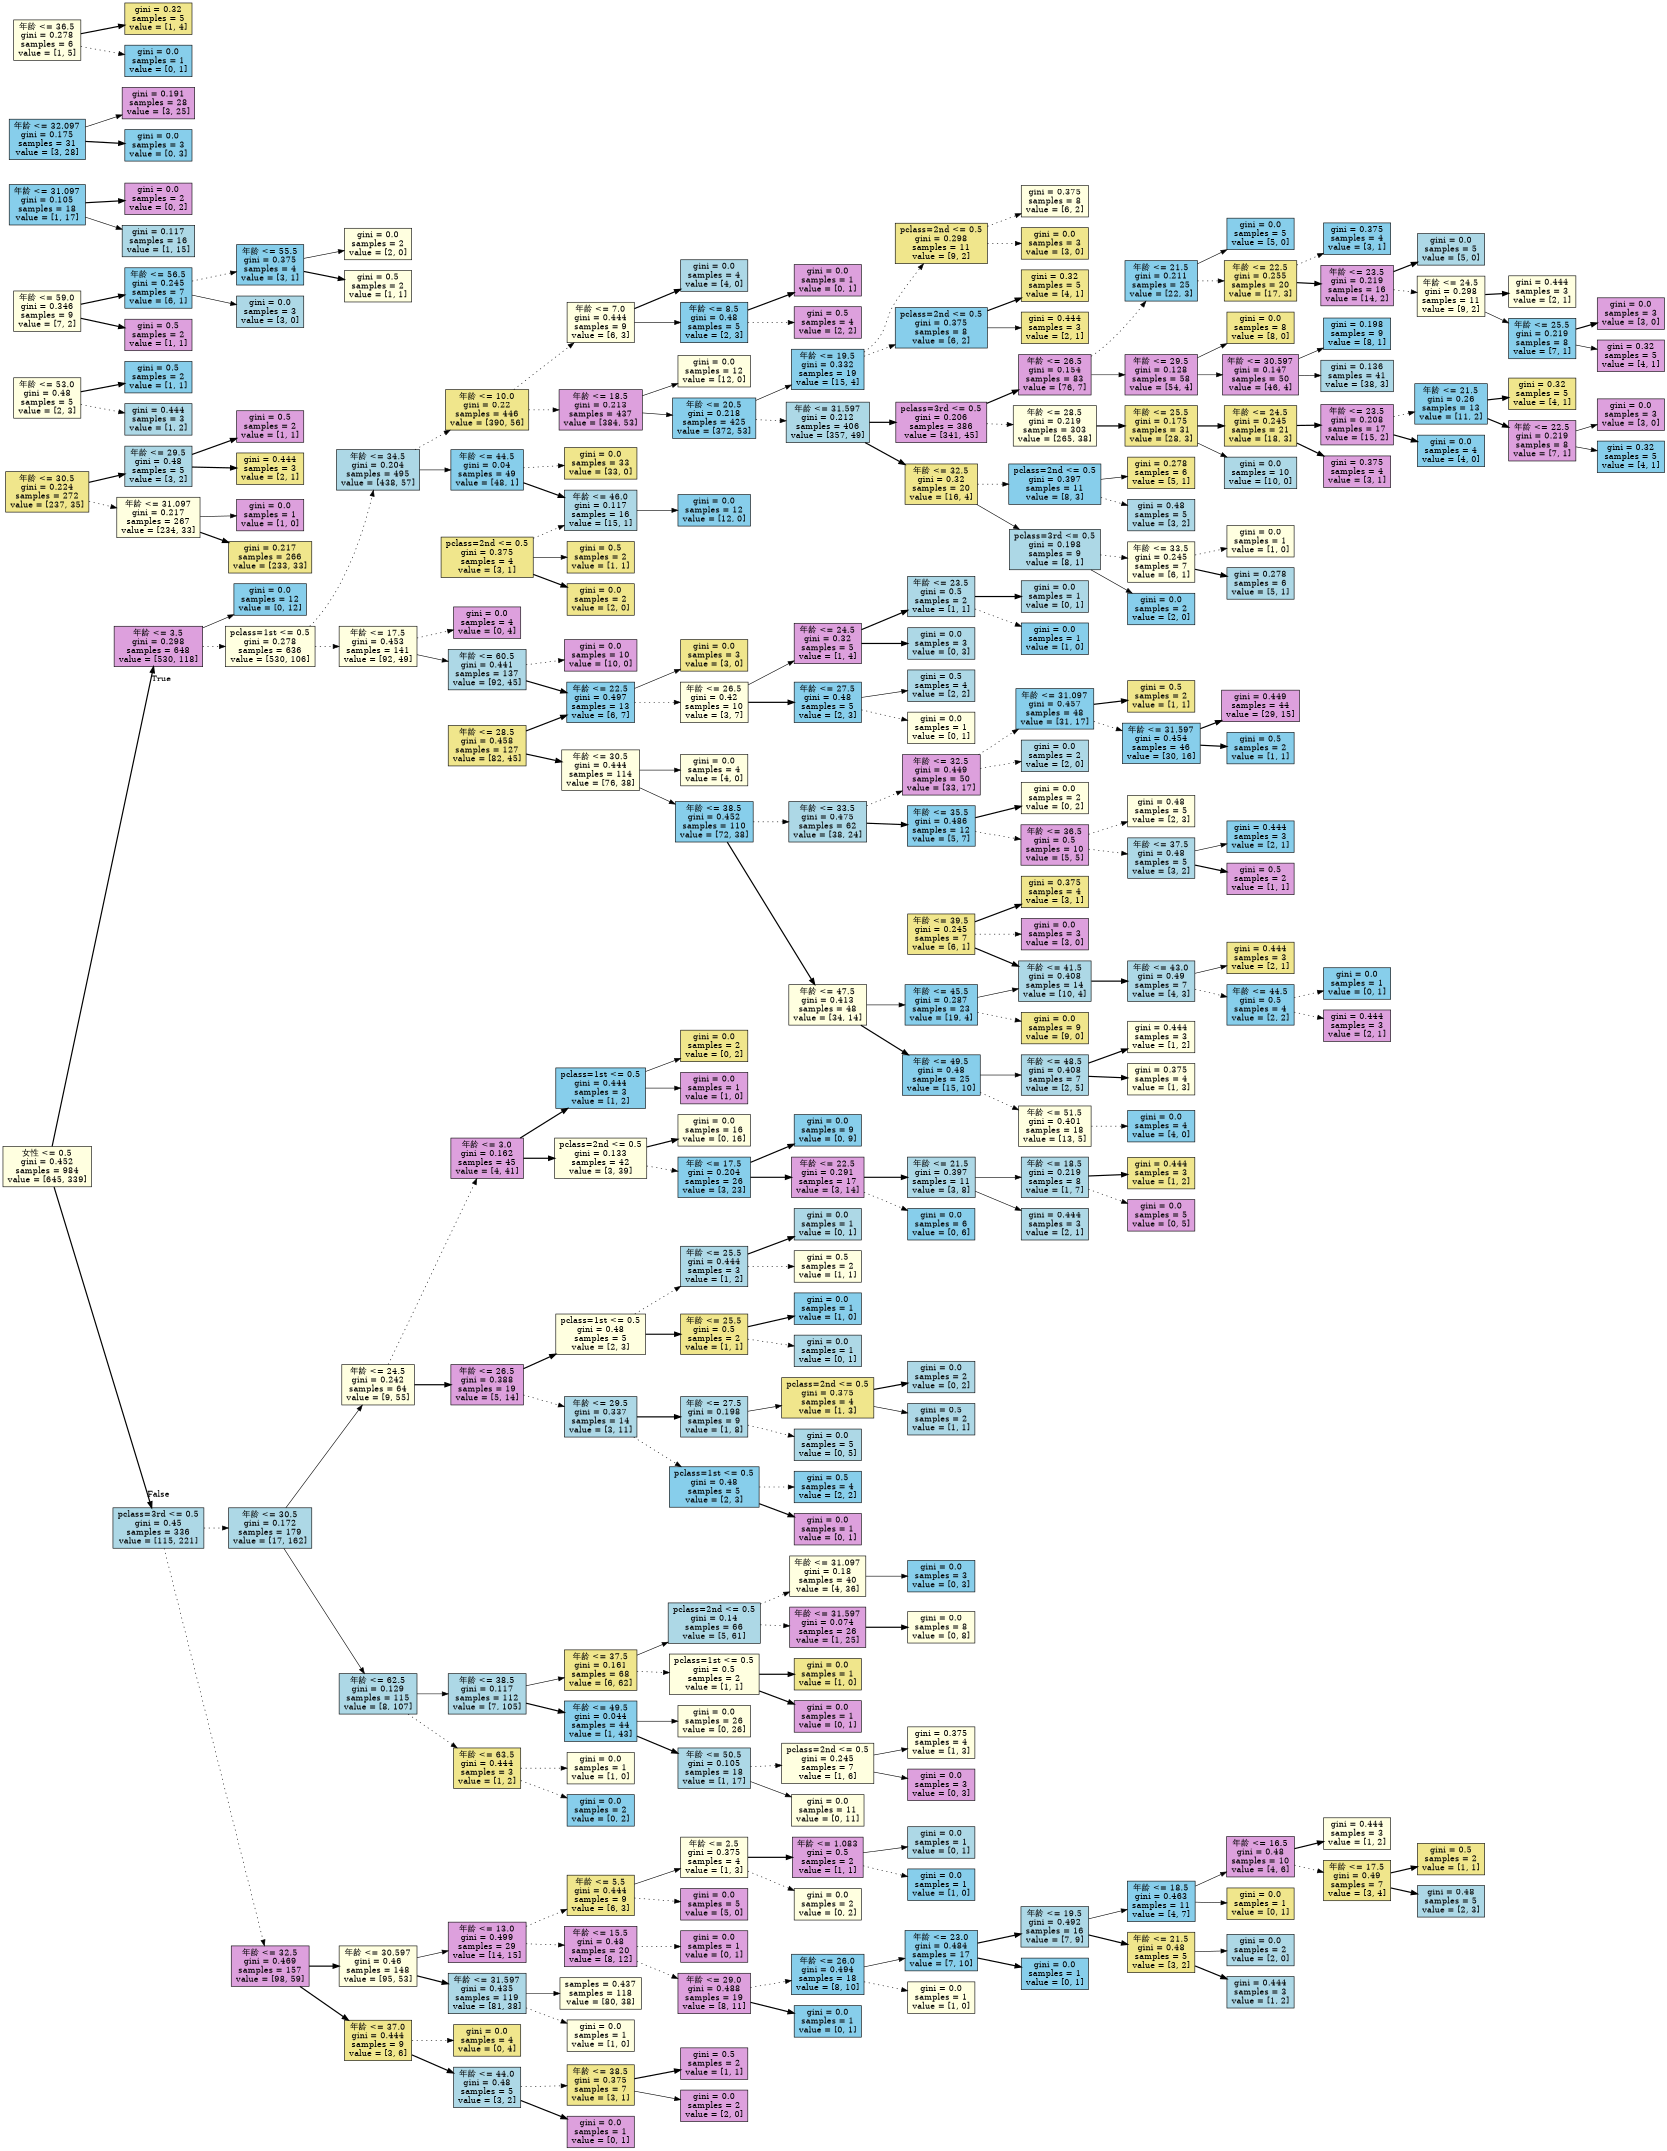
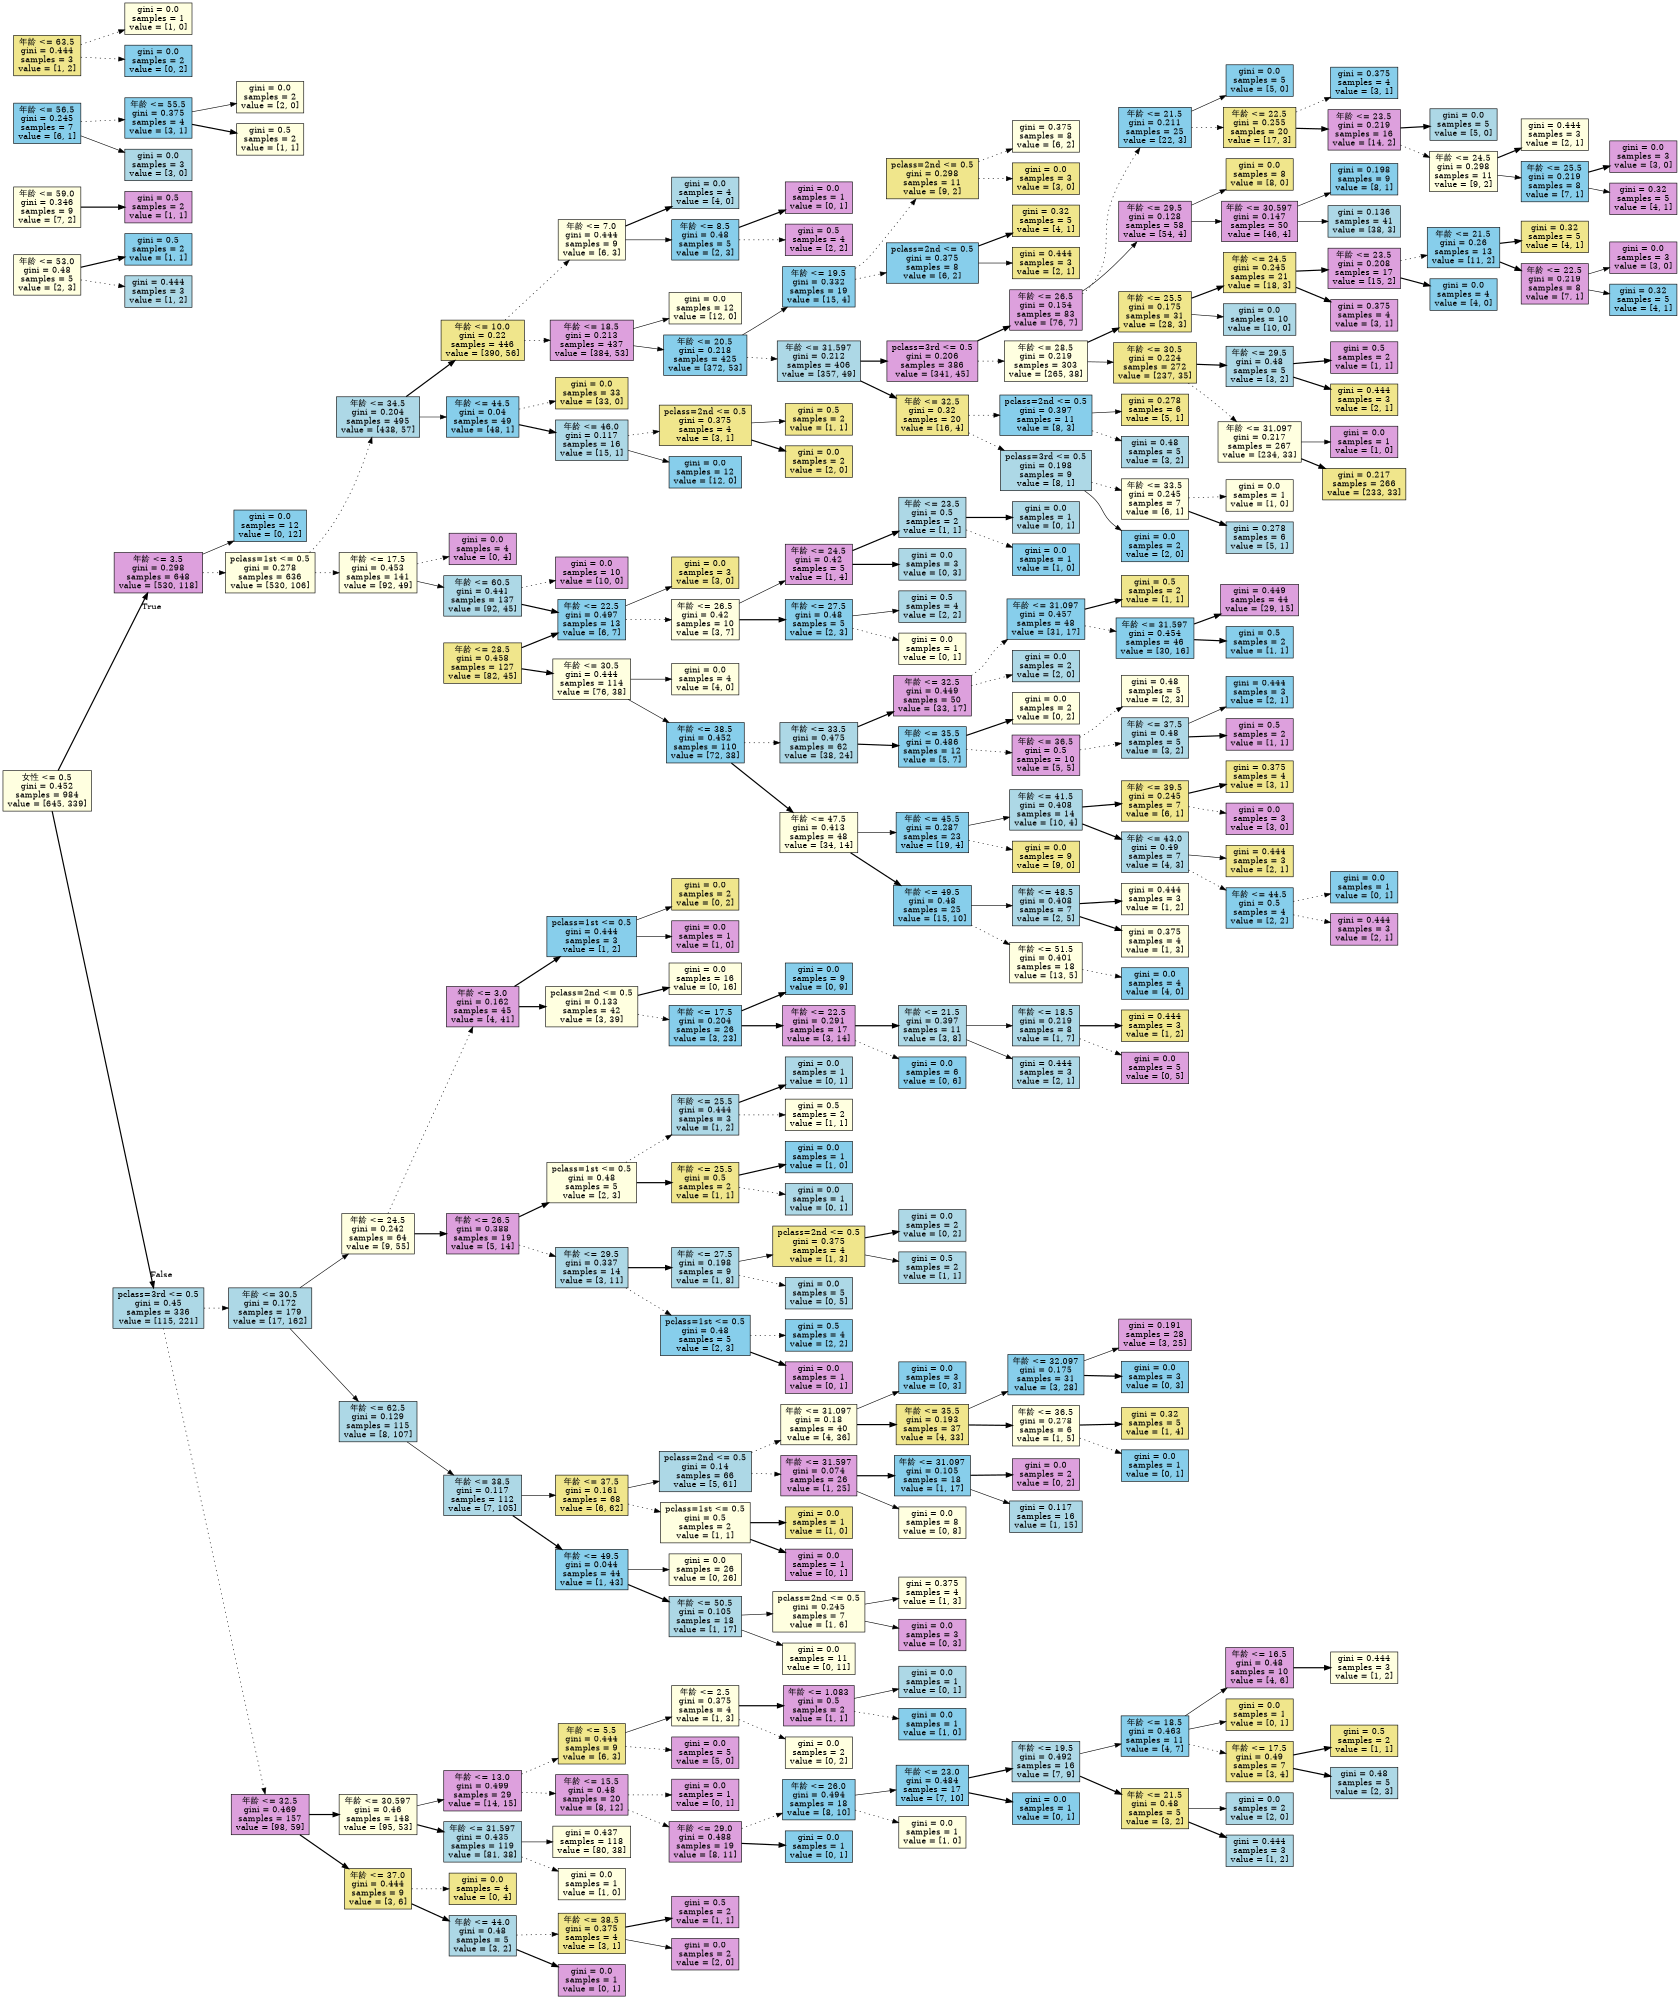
edge "年龄 <= 59.0 gini = 0.346 samples = 9 value = [7, 2]" -> "年龄 <= 56.5 gini = 0.245 samples = 7 value = [6, 1]": removed
edge "年龄 <= 28.5 gini = 0.219 samples = 303 value = [265, 38]" -> "年龄 <= 30.5 gini = 0.224 samples = 272 value = [237, 35]": added
edge "年龄 <= 34.5 gini = 0.204 samples = 495 value = [438, 57]" -> "年龄 <= 10.0 gini = 0.22 samples = 446 value = [390, 56]": style dotted -> bold
edge "年龄 <= 32.5 gini = 0.32 samples = 20 value = [16, 4]" -> "pclass=3rd <= 0.5 gini = 0.198 samples = 9 value = [8, 1]": style solid -> dotted
edge "pclass=2nd <= 0.5 gini = 0.375 samples = 4 value = [3, 1]" -> "年龄 <= 46.0 gini = 0.117 samples = 16 value = [15, 1]": reversed
node "年龄 <= 24.5 gini = 0.32 samples = 5 value = [1, 4]": label "年龄 <= 24.5 gini = 0.32 samples = 5 value = [1, 4]" -> "年龄 <= 24.5 gini = 0.42 samples = 5 value = [1, 4]"
edge "年龄 <= 33.5 gini = 0.475 samples = 62 value = [38, 24]" -> "年龄 <= 32.5 gini = 0.449 samples = 50 value = [33, 17]": style dotted -> bold
edge "年龄 <= 39.5 gini = 0.245 samples = 7 value = [6, 1]" -> "年龄 <= 41.5 gini = 0.408 samples = 14 value = [10, 4]": reversed
node "年龄 <= 35.5 gini = 0.193 samples = 37 value = [4, 33]": added
edge "年龄 <= 31.597 gini = 0.074 samples = 26 value = [1, 25]" -> "年龄 <= 31.097 gini = 0.105 samples = 18 value = [1, 17]": added
edge "年龄 <= 31.597 gini = 0.074 samples = 26 value = [1, 25]" -> "gini = 0.0 samples = 8 value = [0, 8]": style bold -> solid
edge "年龄 <= 62.5 gini = 0.129 samples = 115 value = [8, 107]" -> "年龄 <= 63.5 gini = 0.444 samples = 3 value = [1, 2]": removed
edge "年龄 <= 50.5 gini = 0.105 samples = 18 value = [1, 17]" -> "pclass=2nd <= 0.5 gini = 0.245 samples = 7 value = [1, 6]": style dotted -> solid
edge "年龄 <= 16.5 gini = 0.48 samples = 10 value = [4, 6]" -> "年龄 <= 17.5 gini = 0.49 samples = 7 value = [3, 4]": now "年龄 <= 18.5 gini = 0.463 samples = 11 value = [4, 7]" -> "年龄 <= 17.5 gini = 0.49 samples = 7 value = [3, 4]"
node "samples = 0.437 samples = 118 value = [80, 38]": label "samples = 0.437 samples = 118 value = [80, 38]" -> "gini = 0.437 samples = 118 value = [80, 38]"
node "年龄 <= 38.5 gini = 0.375 samples = 7 value = [3, 1]": label "年龄 <= 38.5 gini = 0.375 samples = 7 value = [3, 1]" -> "年龄 <= 38.5 gini = 0.375 samples = 4 value = [3, 1]"
